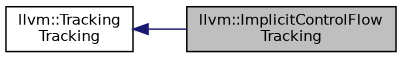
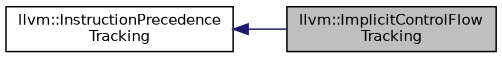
node "llvm::Tracking Tracking": label "llvm::Tracking Tracking" -> "llvm::InstructionPrecedence Tracking"
